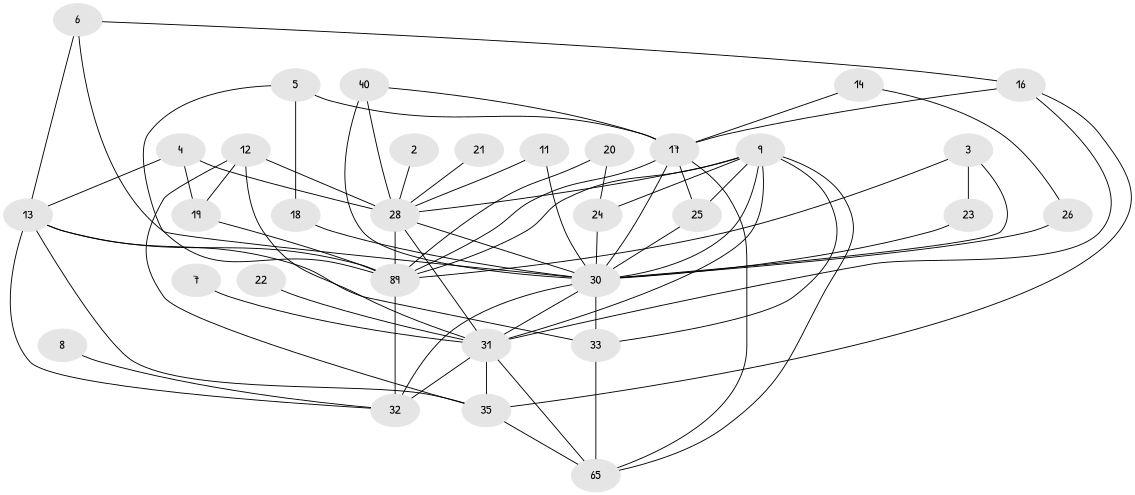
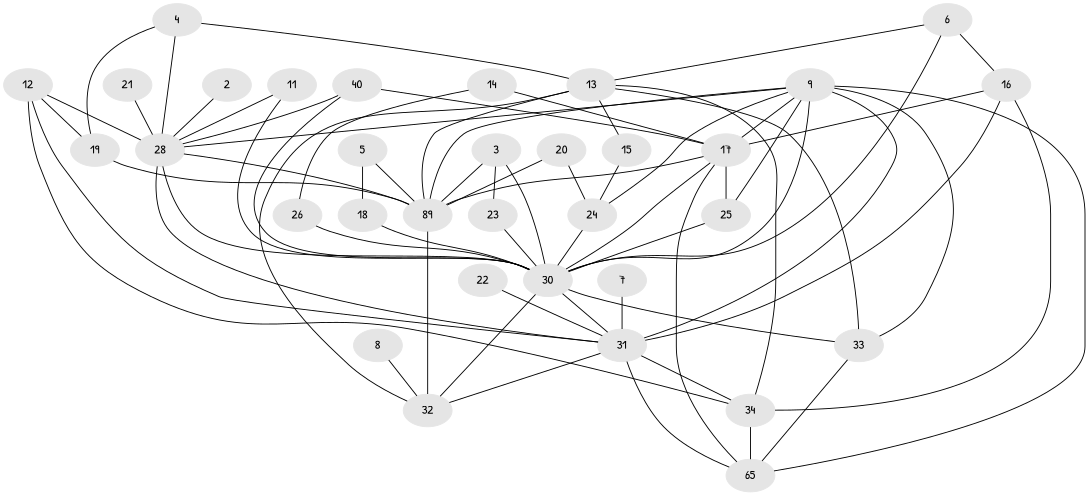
edge "5" -- "17": now "9" -- "17"
node "15": added
node "35": label "35" -> "34"
